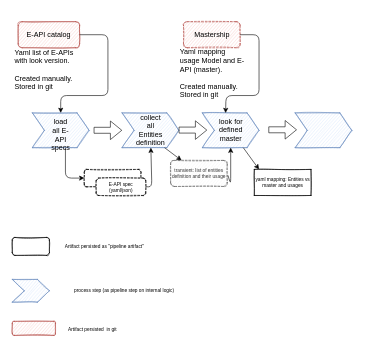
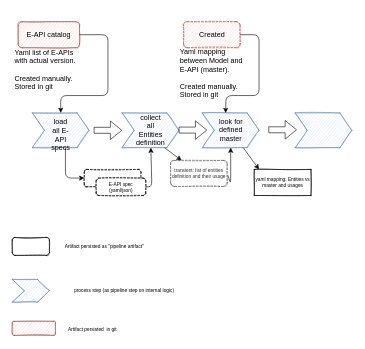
node "Mastership": label "Mastership" -> "Created"
node "Yaml list of E-APIs with look version. Created manually. Stored in git": label "Yaml list of E-APIs with look version. Created manually. Stored in git" -> "Yaml list of E-APIs with actual version. Created manually. Stored in git"
node "Yaml mapping usage Model and E-API (master). Created manually. Stored in git": label "Yaml mapping usage Model and E-API (master). Created manually. Stored in git" -> "Yaml mapping between Model and E-API (master). Created manually. Stored in git"
